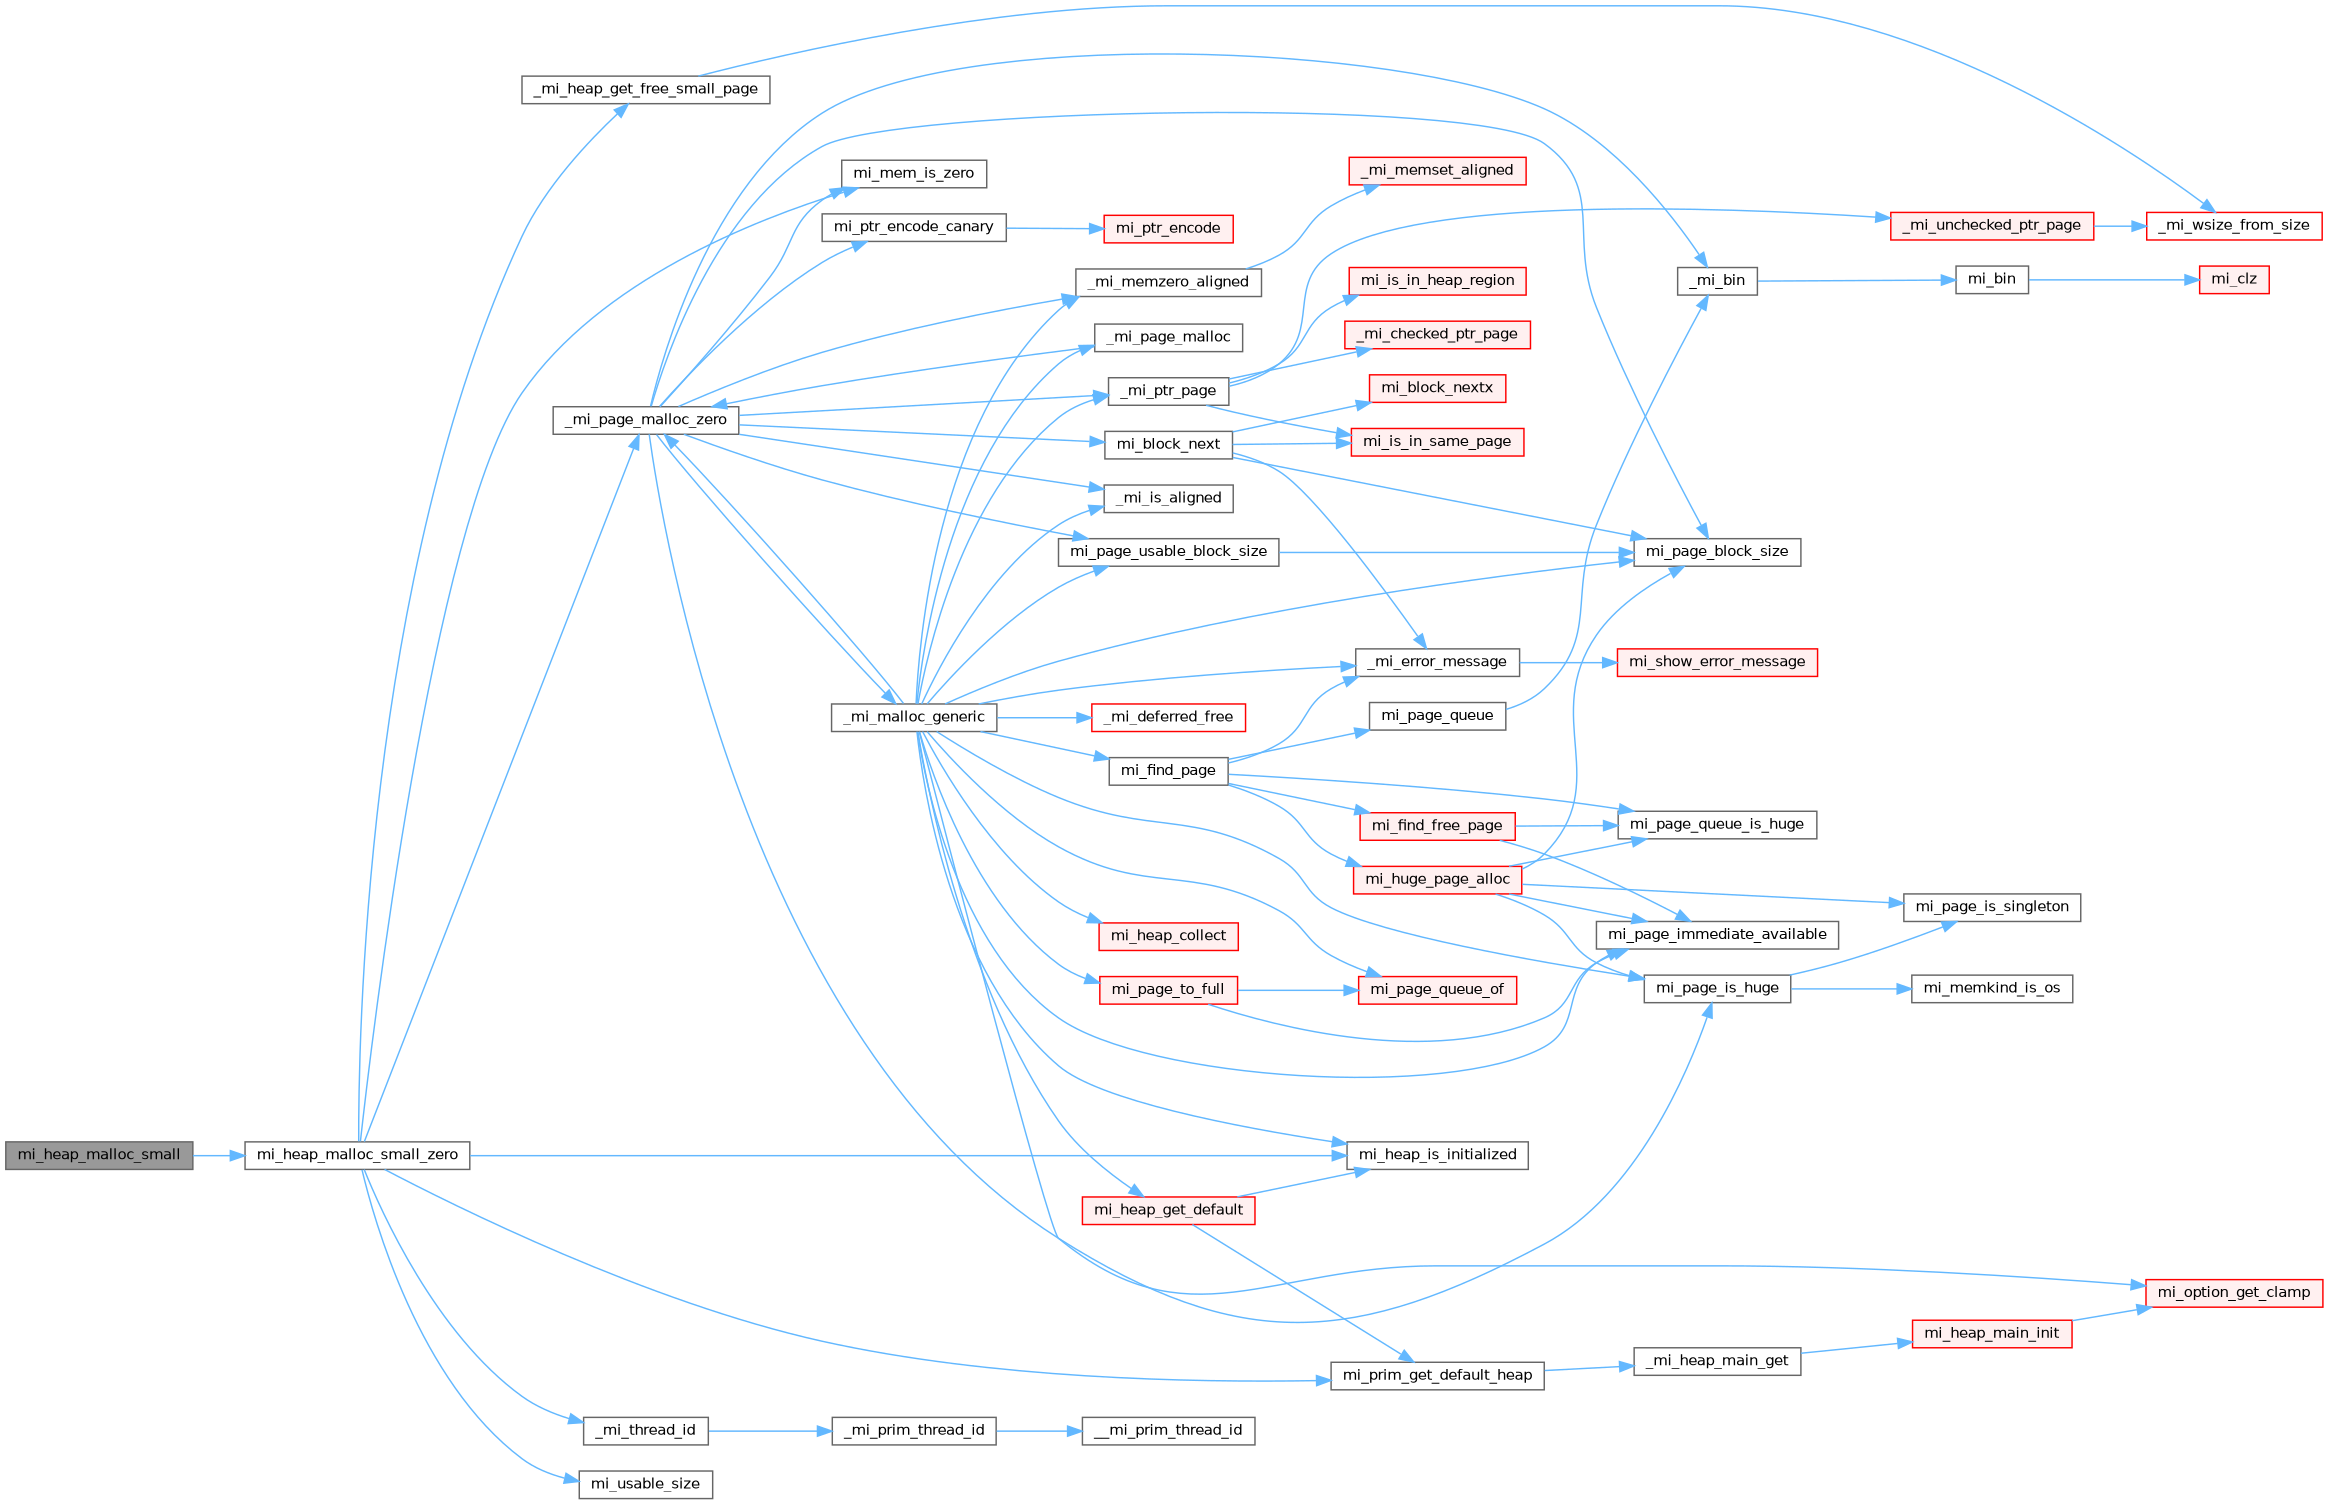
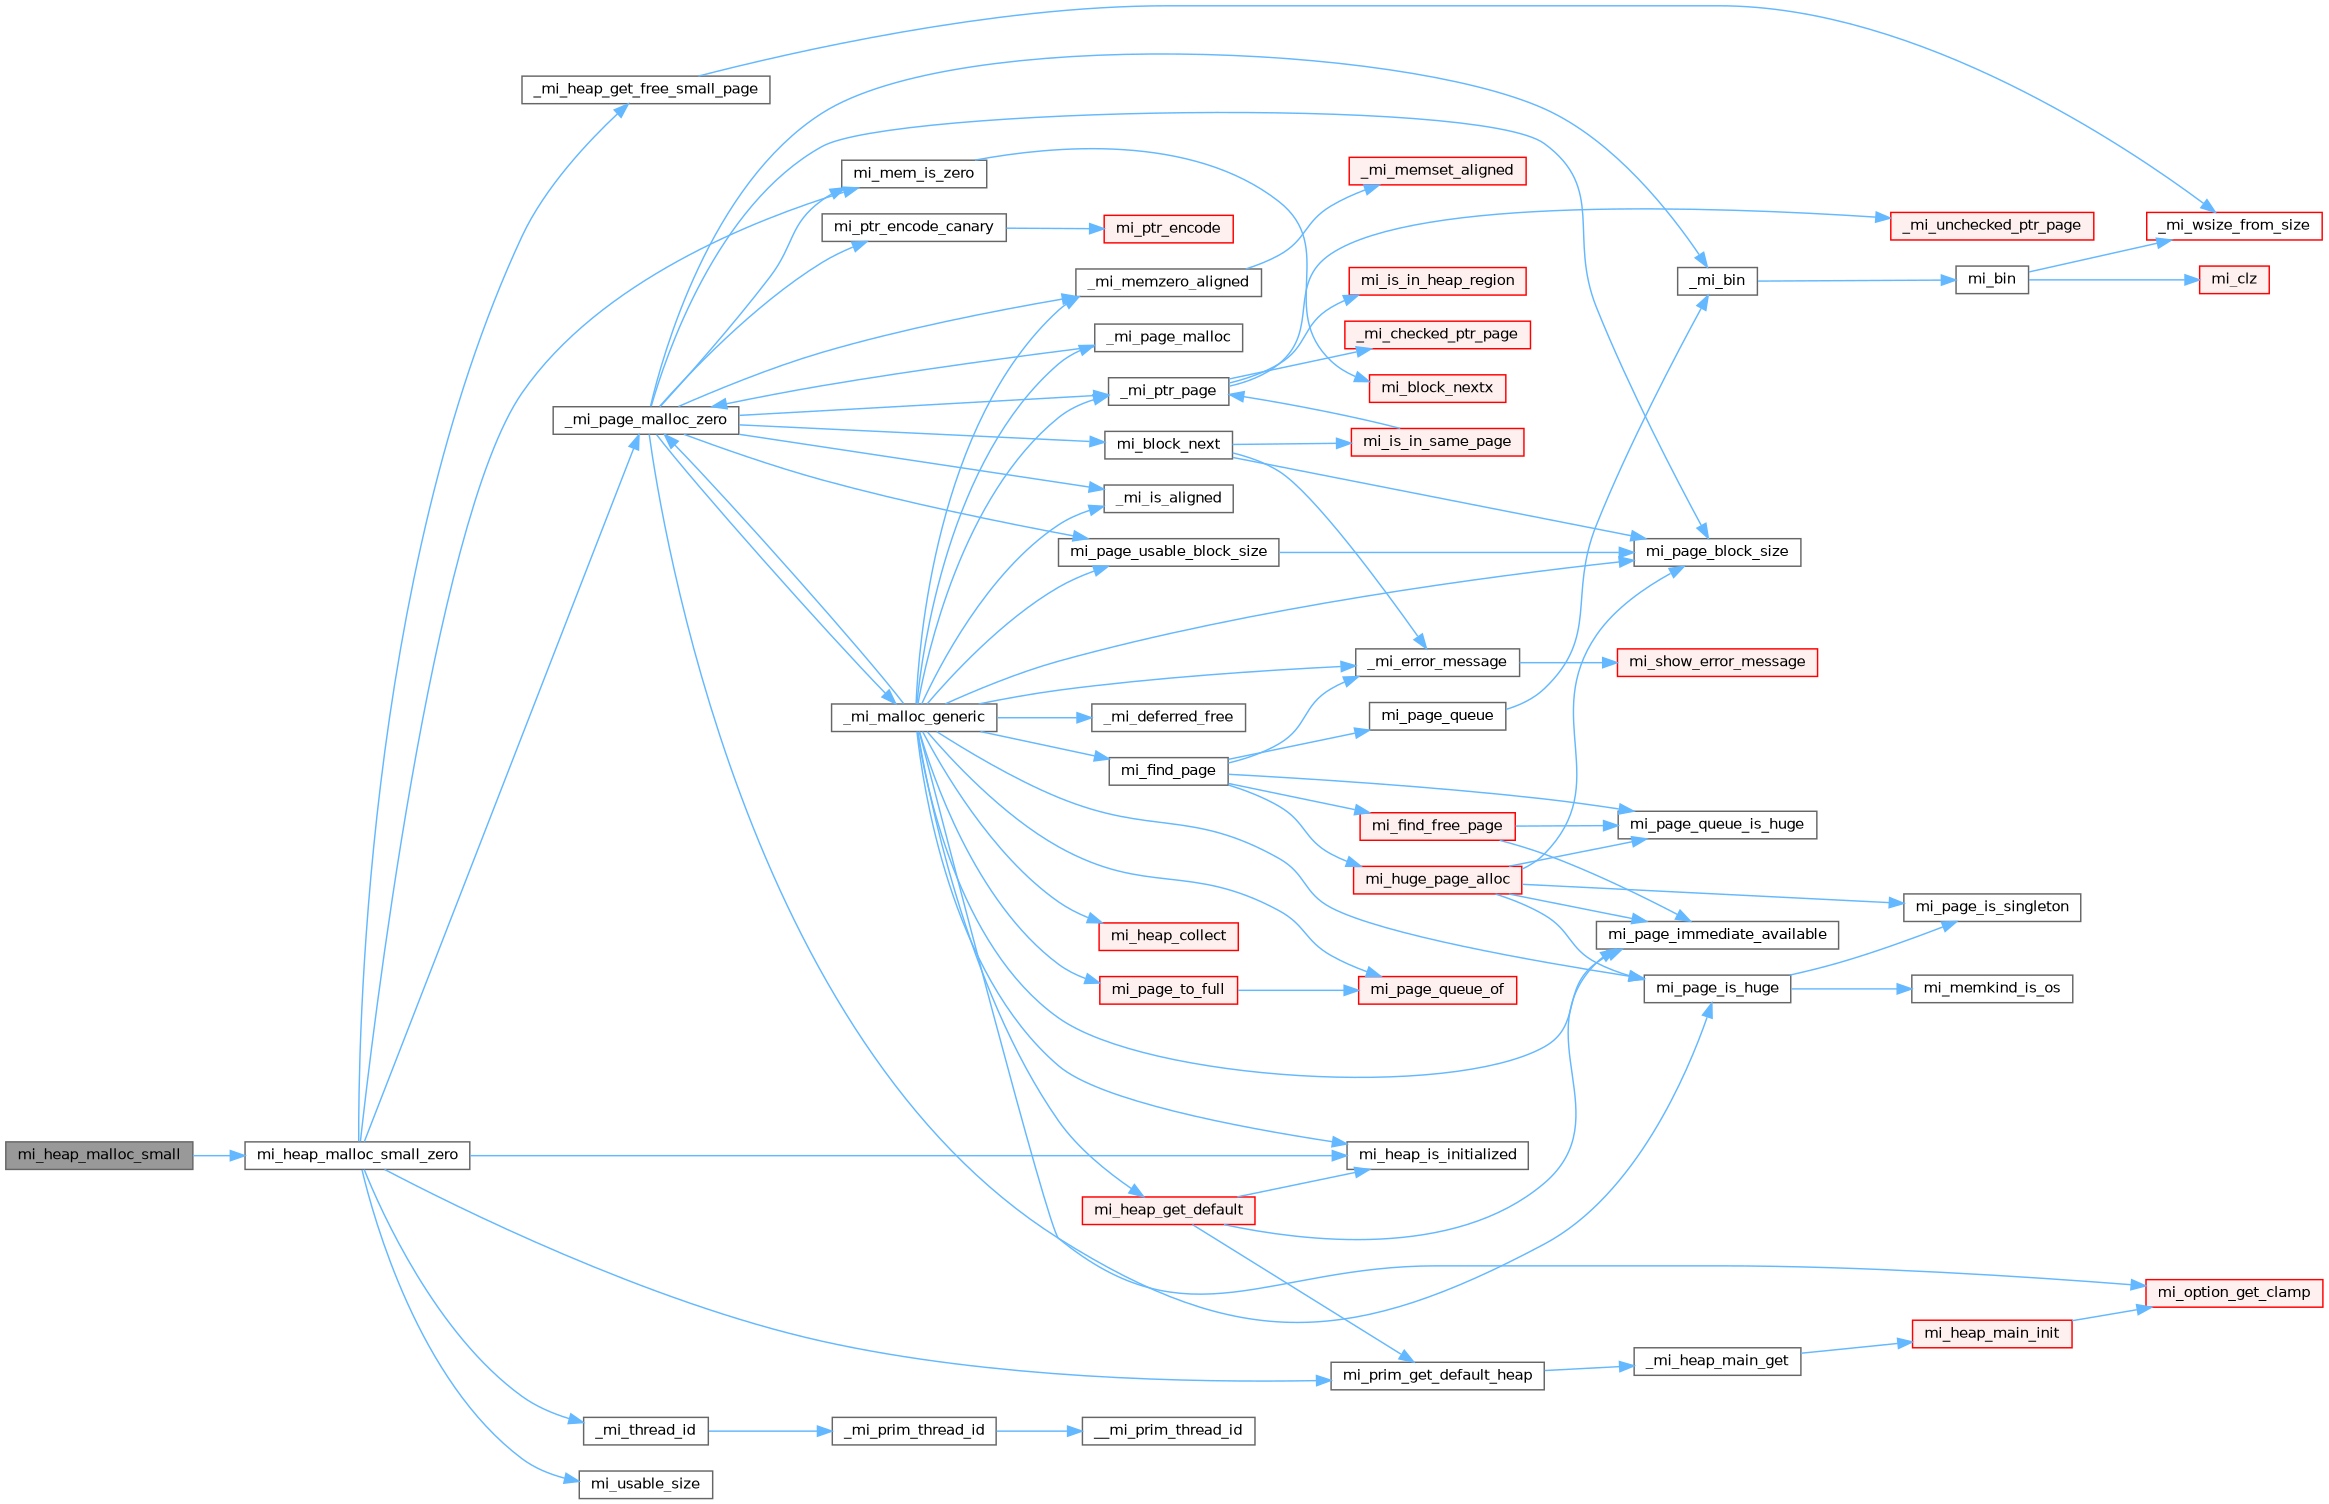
edge "_mi_unchecked_ptr_page" -> "_mi_wsize_from_size": now "mi_bin" -> "_mi_wsize_from_size"
edge "_mi_ptr_page" -> "mi_is_in_same_page": reversed
edge "mi_block_next" -> "mi_block_nextx": now "mi_mem_is_zero" -> "mi_block_nextx"
node "_mi_deferred_free": color red -> grey40
edge "mi_page_to_full" -> "mi_page_immediate_available": now "mi_heap_get_default" -> "mi_page_immediate_available"
